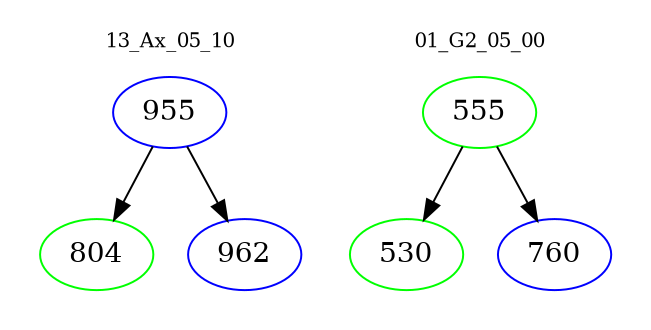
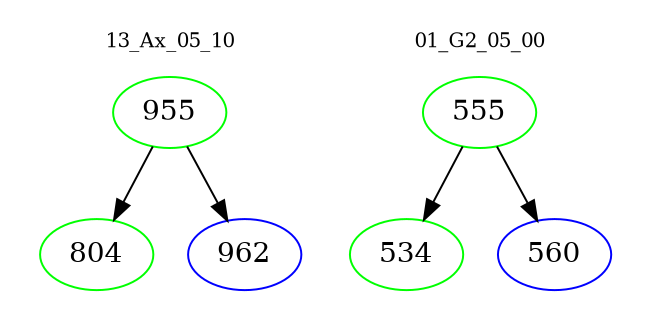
node "955": color blue -> green
node "530": label "530" -> "534"
node "760": label "760" -> "560"
